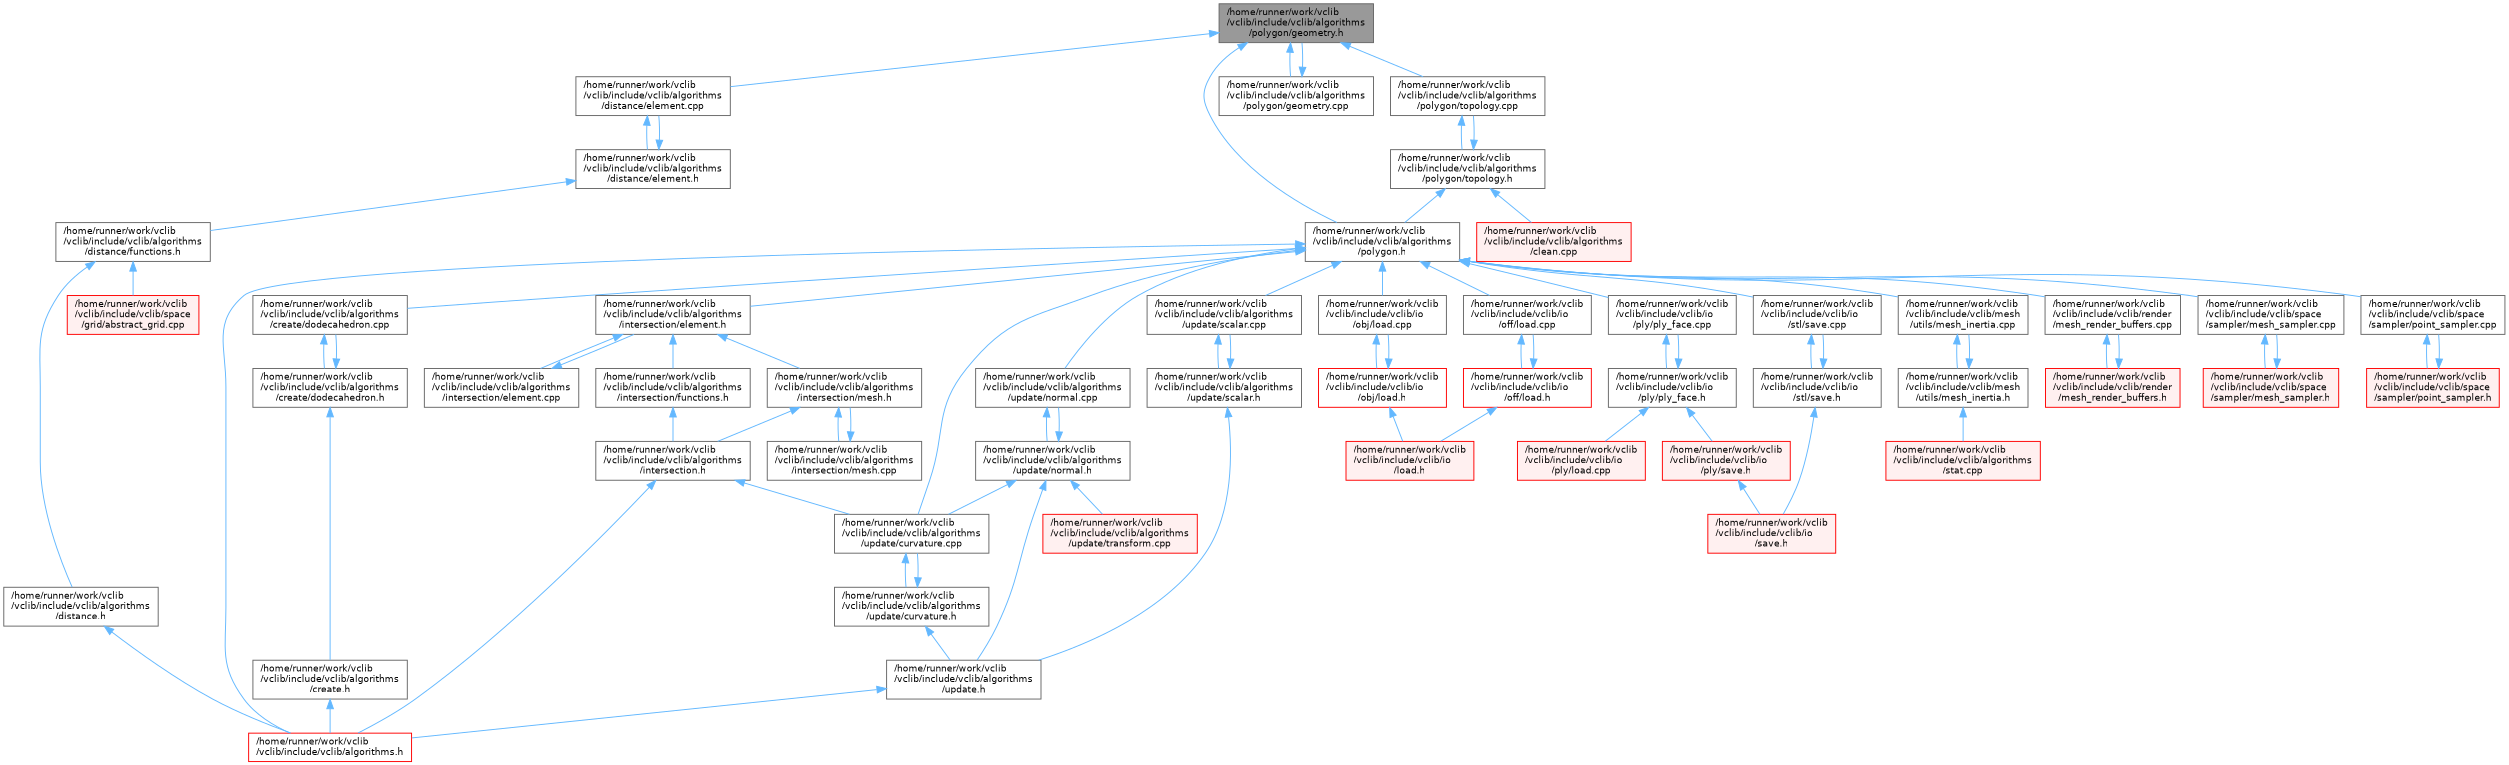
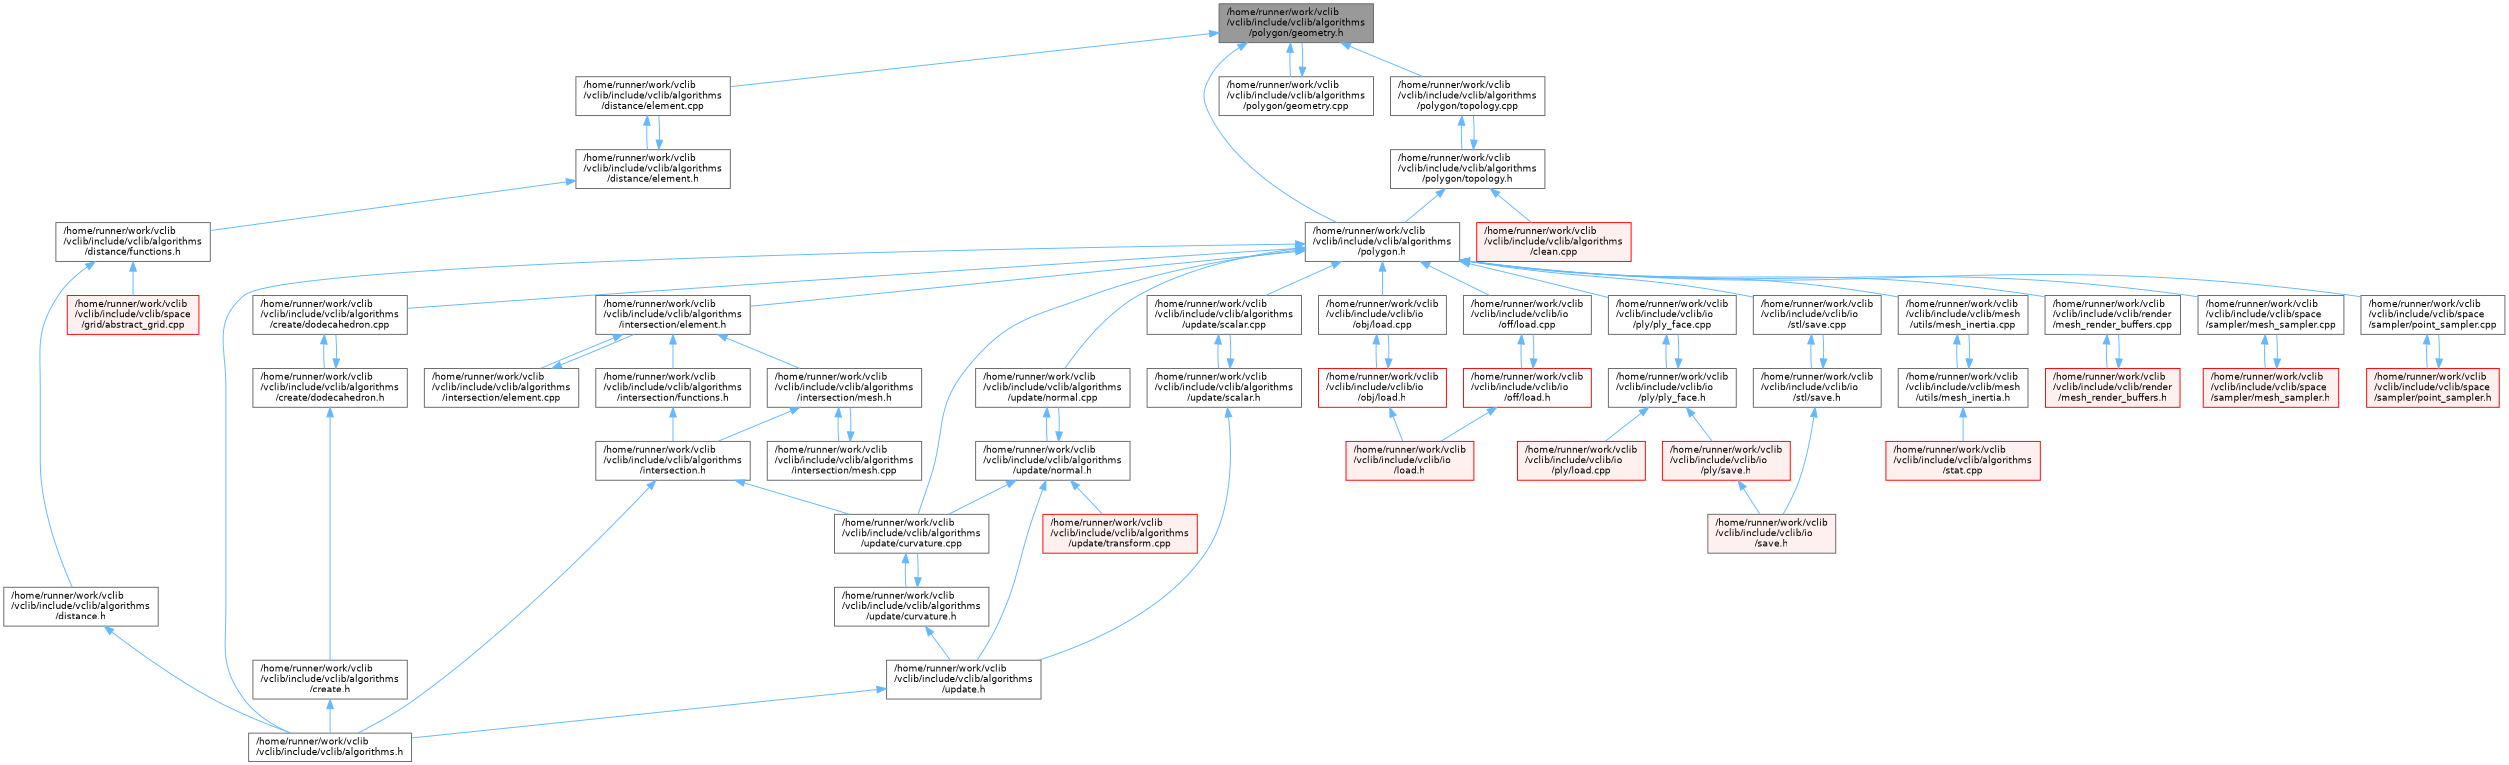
node "/home/runner/work/vclib /vclib/include/vclib/io /save.h": color red -> grey40
node "/home/runner/work/vclib /vclib/include/vclib/algorithms.h": color red -> grey40
